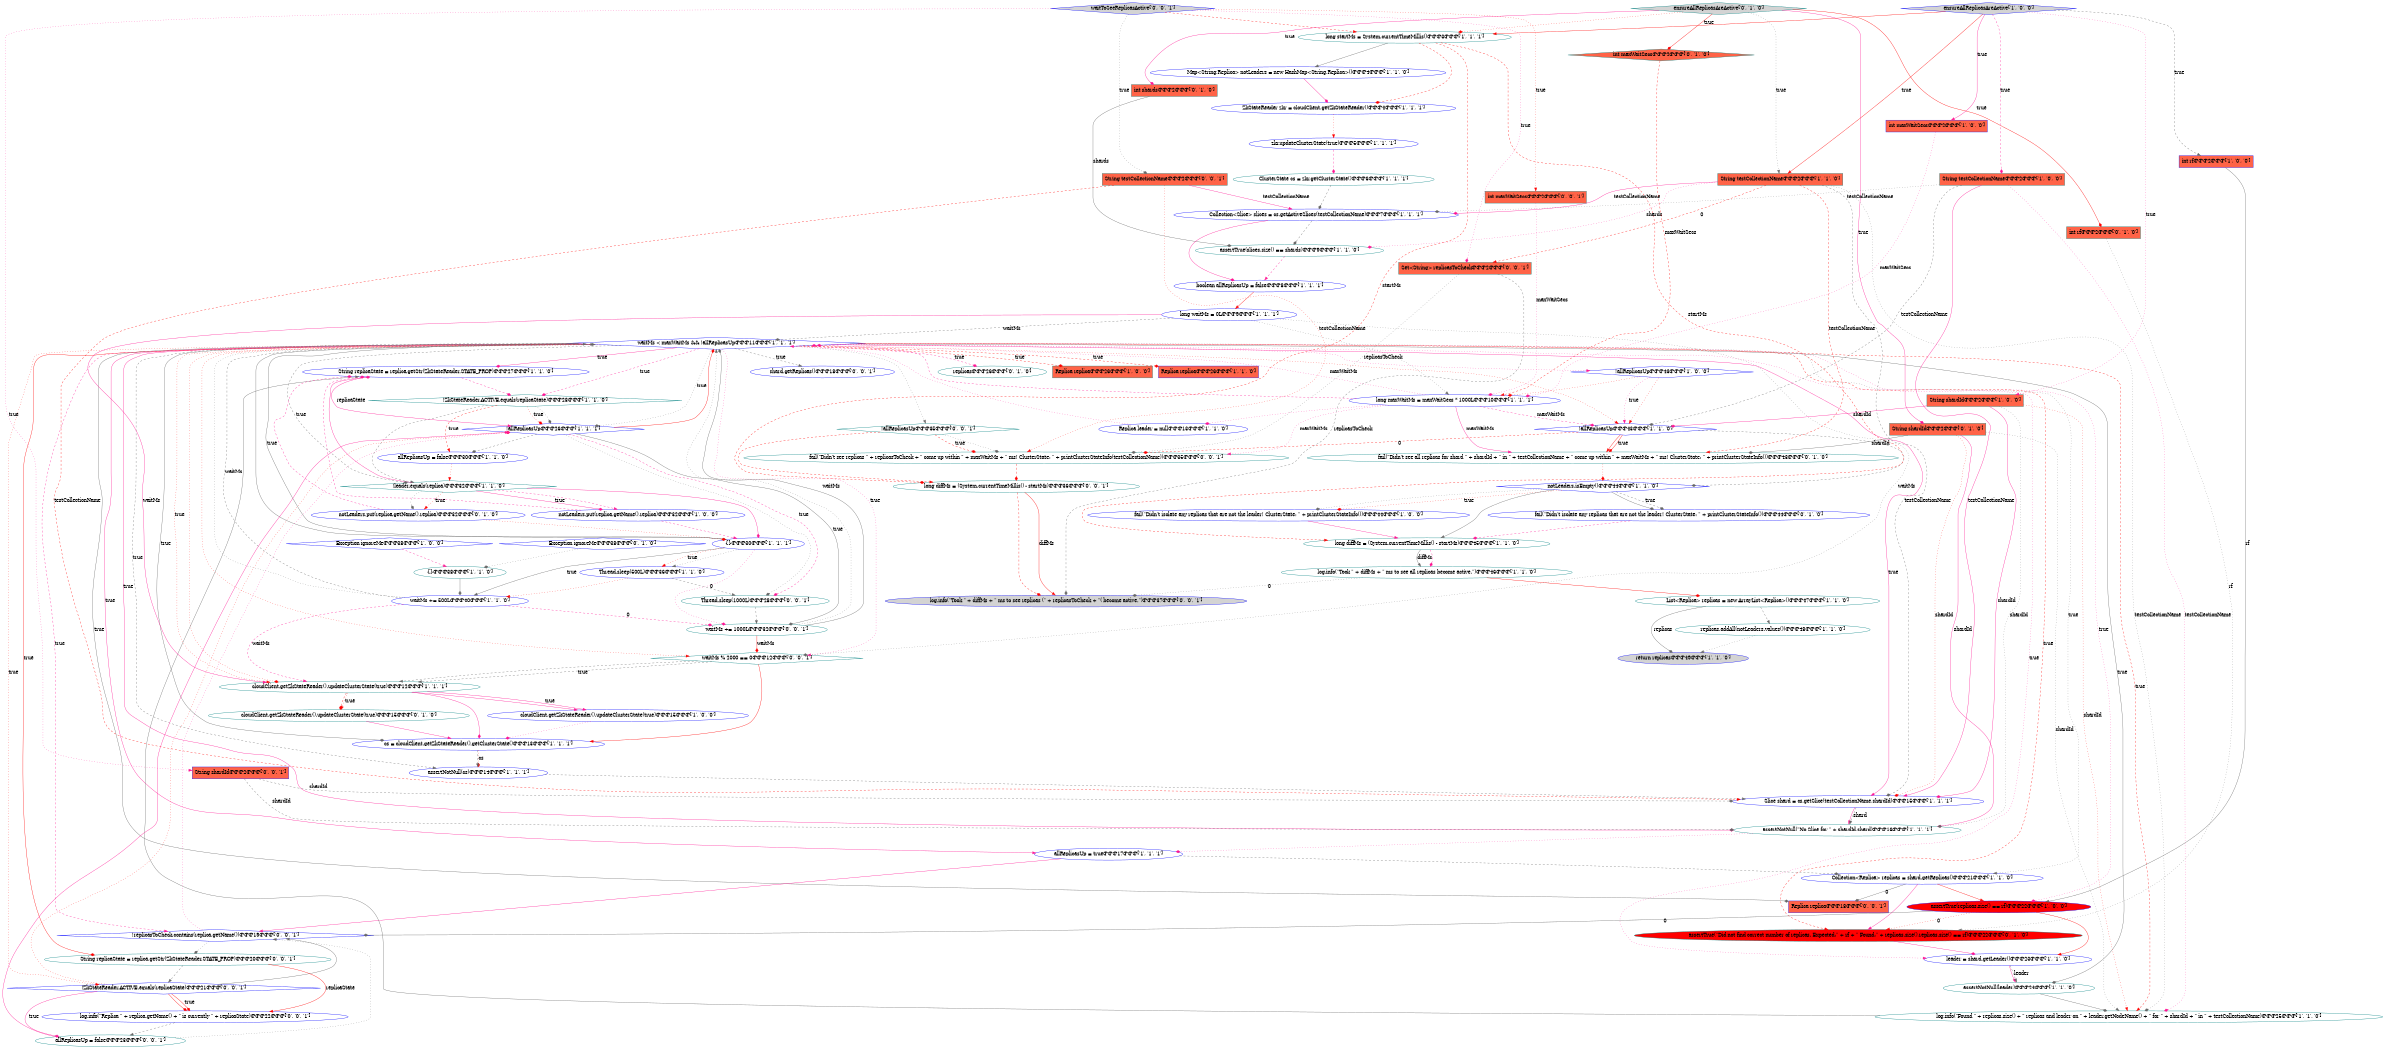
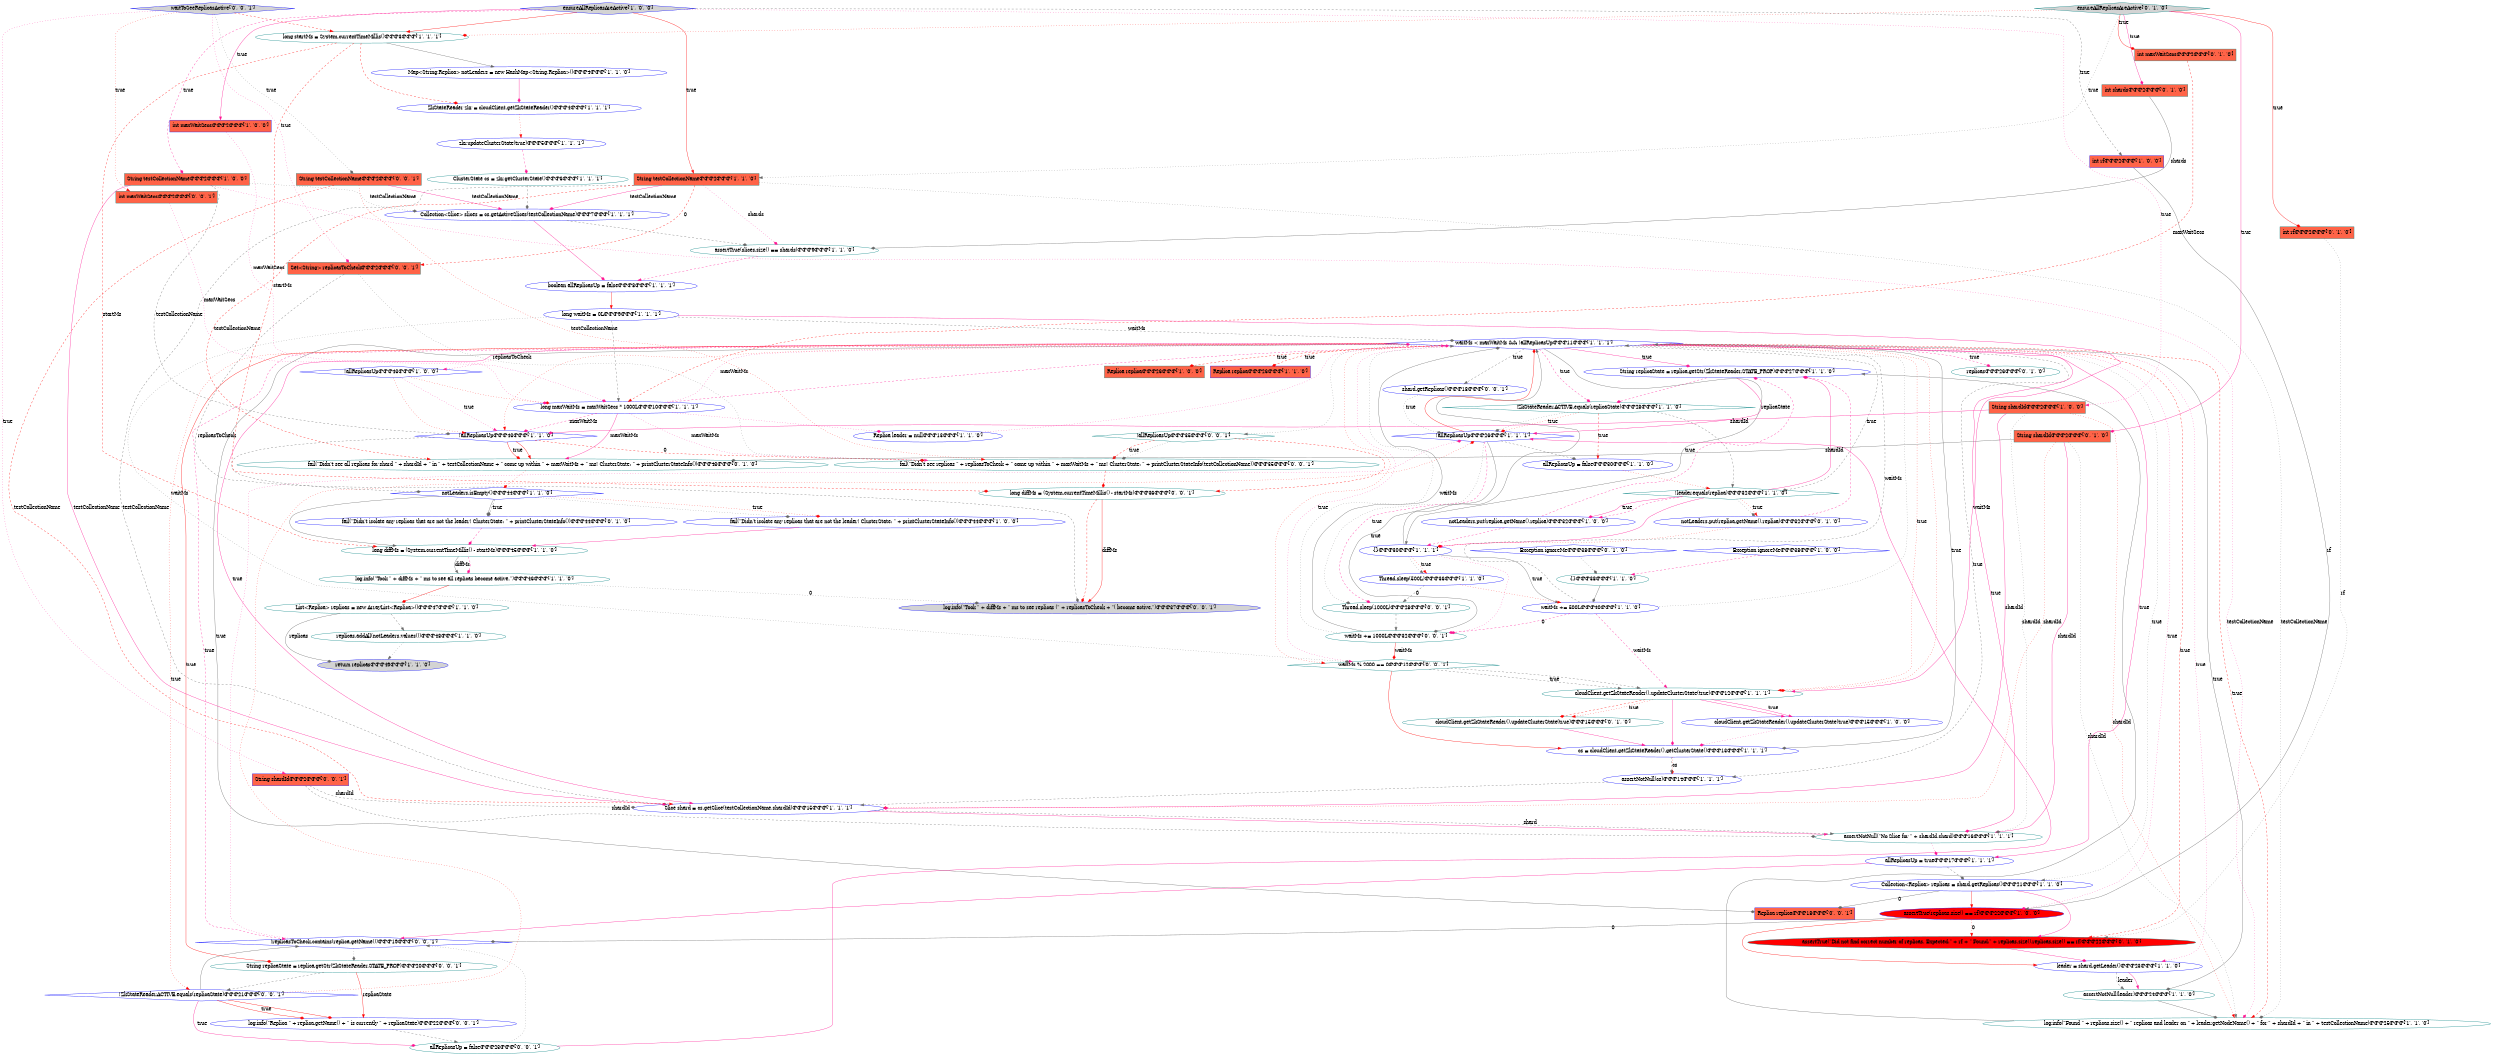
node "int maxWaitSecs@@@2@@@['0', '1', '0']": shape diamond -> box
edge "long waitMs = 0L@@@9@@@['1', '1', '1']" -> "long maxWaitMs = maxWaitSecs * 1000L@@@10@@@['1', '1', '1']": style dotted -> dashed
edge "waitMs < maxWaitMs && !allReplicasUp@@@11@@@['1', '1', '1']" -> "!allReplicasUp@@@26@@@['1', '1', '1']": now "shard.getReplicas()@@@18@@@['0', '0', '1']" -> "!allReplicasUp@@@26@@@['1', '1', '1']"
